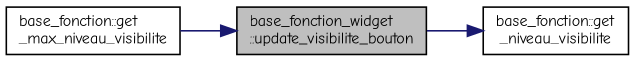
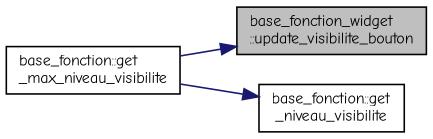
edge "base_fonction_widget ::update_visibilite_bouton" -> "base_fonction::get _niveau_visibilite": now "base_fonction::get _max_niveau_visibilite" -> "base_fonction::get _niveau_visibilite"
